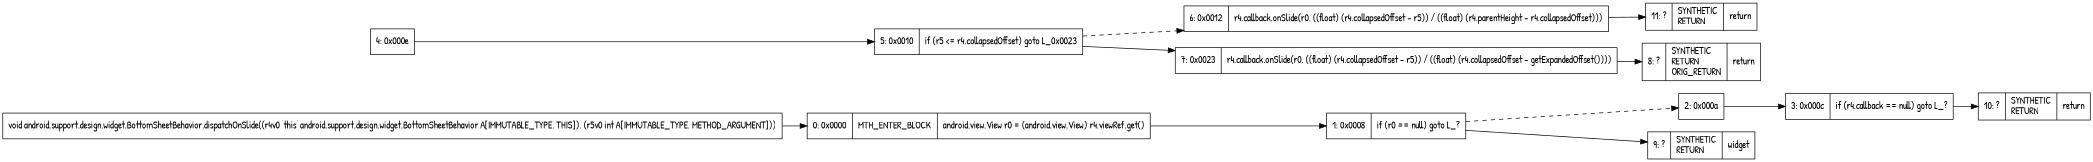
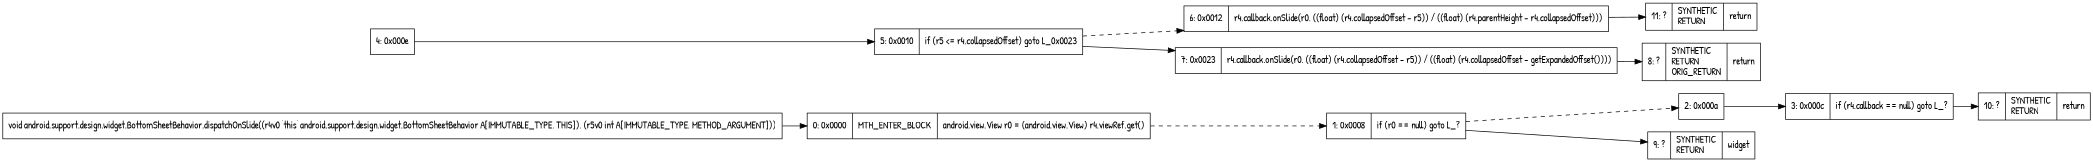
edge "0: 0x0000" -> "1: 0x0008": style solid -> dashed
